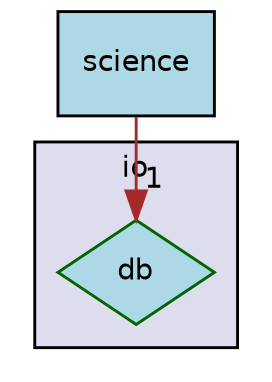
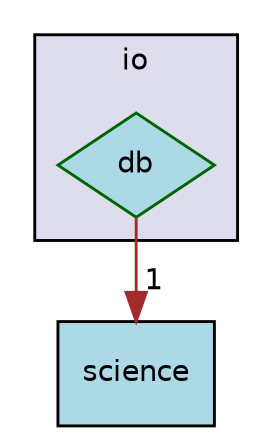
edge "science" -> "db": reversed
